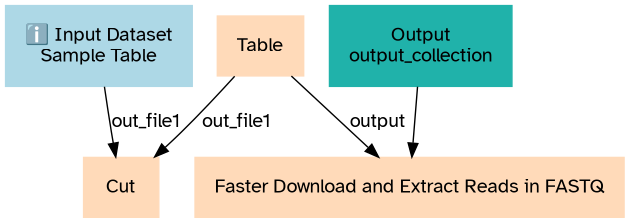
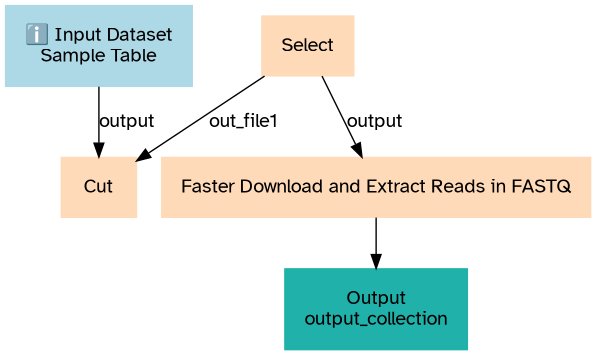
node "Table": label "Table" -> "Select"
edge "Output output_collection" -> "Faster Download and Extract Reads in FASTQ": reversed
edge "ℹ️ Input Dataset Sample Table" -> "Cut": label "out_file1" -> "output"
